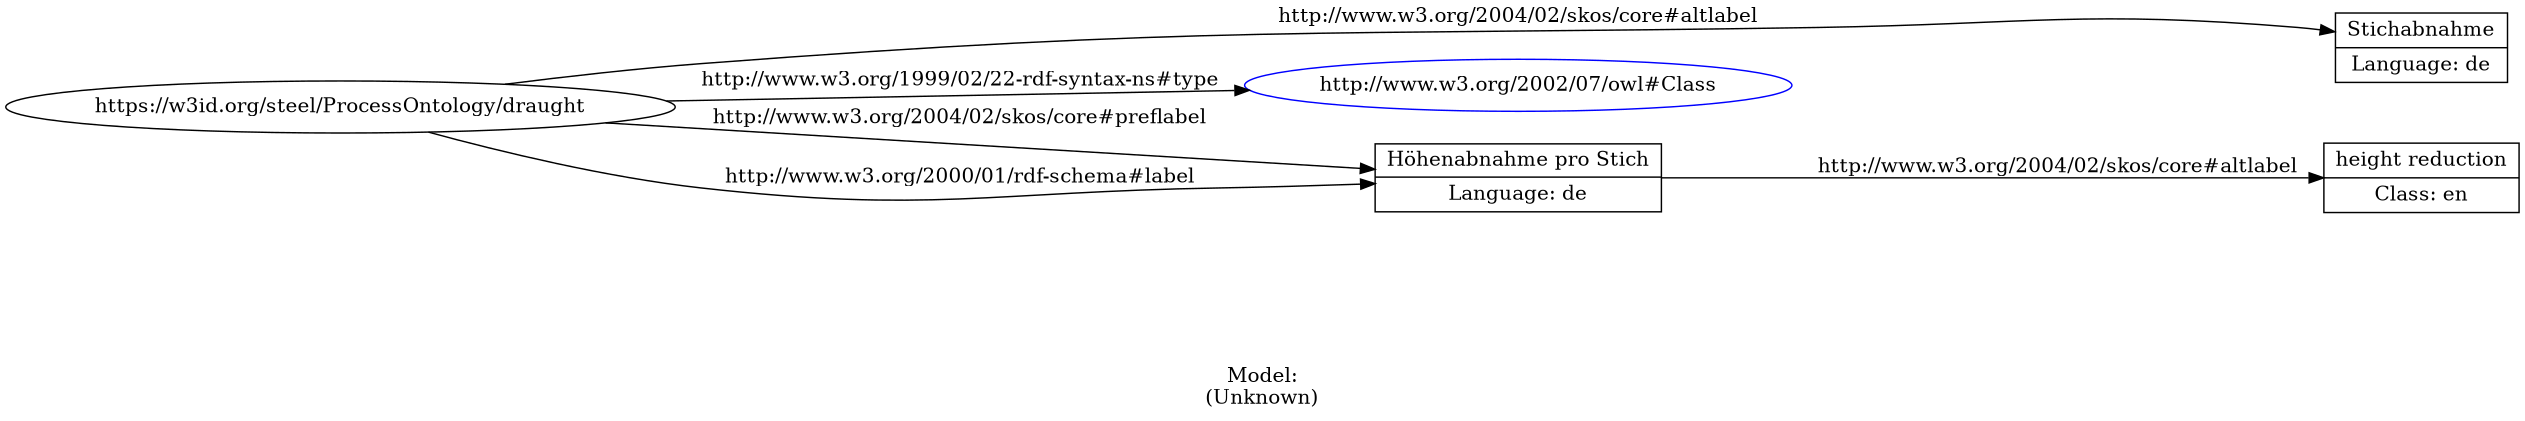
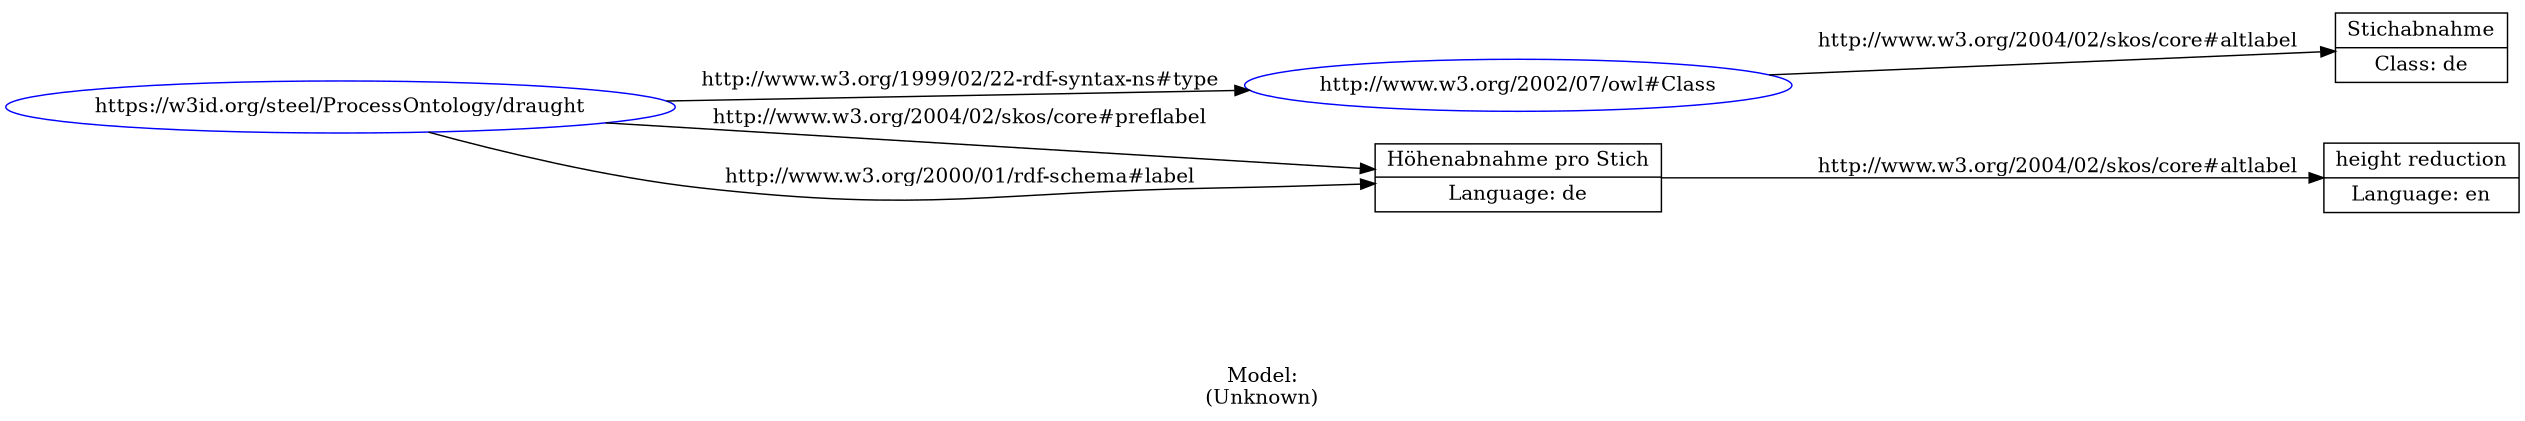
edge "https://w3id.org/steel/ProcessOntology/draught" -> "Stichabnahme": now "http://www.w3.org/2002/07/owl#Class" -> "Stichabnahme"
node "Stichabnahme": text "Language: de" -> "Class: de"
node "https://w3id.org/steel/ProcessOntology/draught": color black -> blue
node "height reduction": text "Class: en" -> "Language: en"
